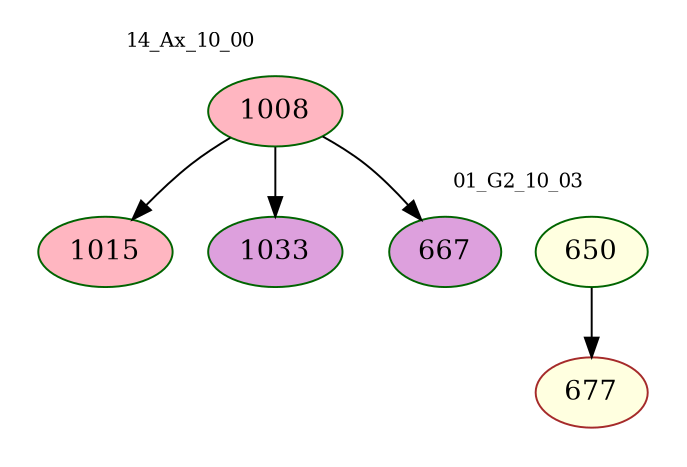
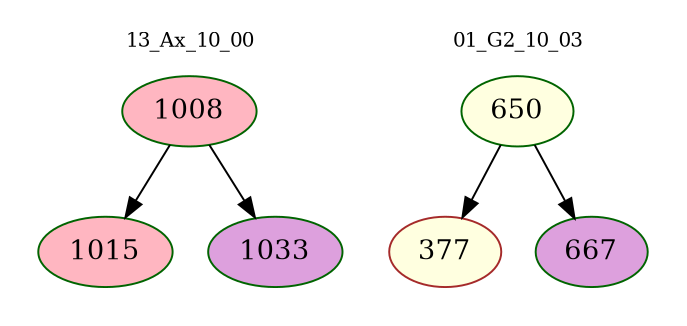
cluster "14_Ax_10_00": label "14_Ax_10_00" -> "13_Ax_10_00"
edge "1008" -> "667": now "650" -> "667"
node "677": label "677" -> "377"
